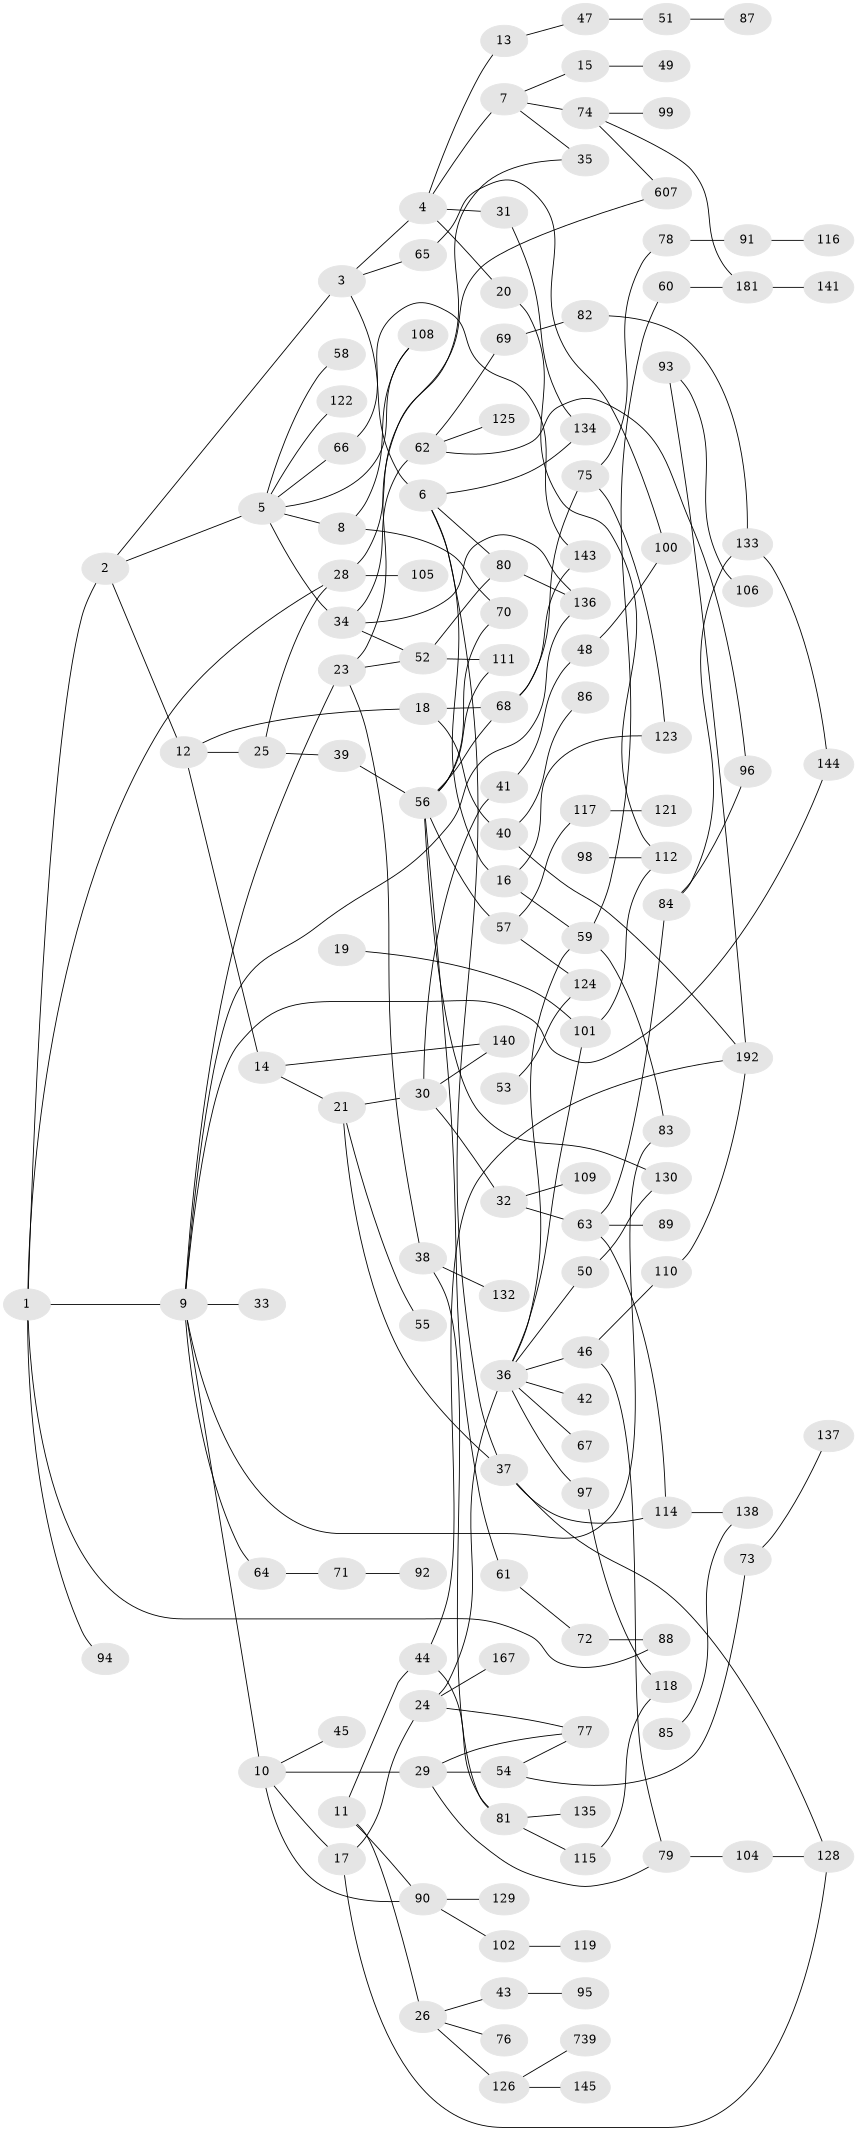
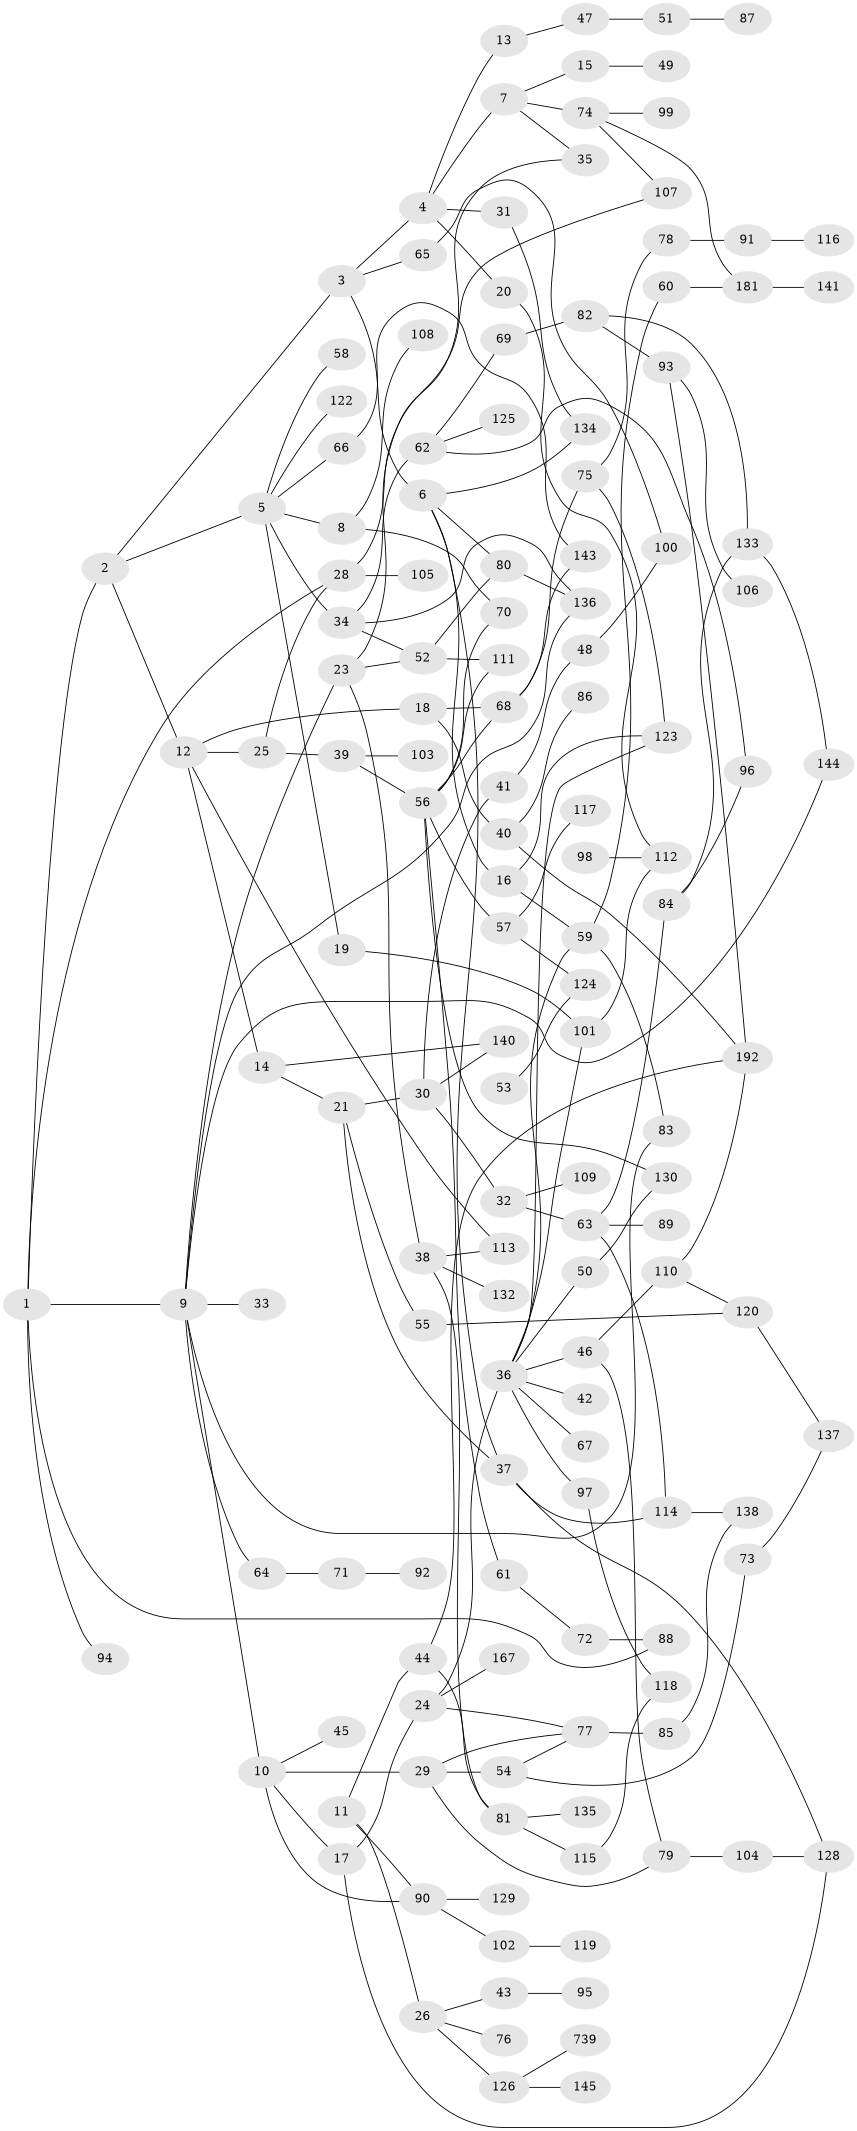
node "607": label "607" -> "107"
edge "82" -- "93": added
edge "108" -- "5": now "19" -- "5"
node "103": added
node "121": removed
edge "123" -- "36": added
node "113": added
node "120": added
edge "77" -- "85": added
